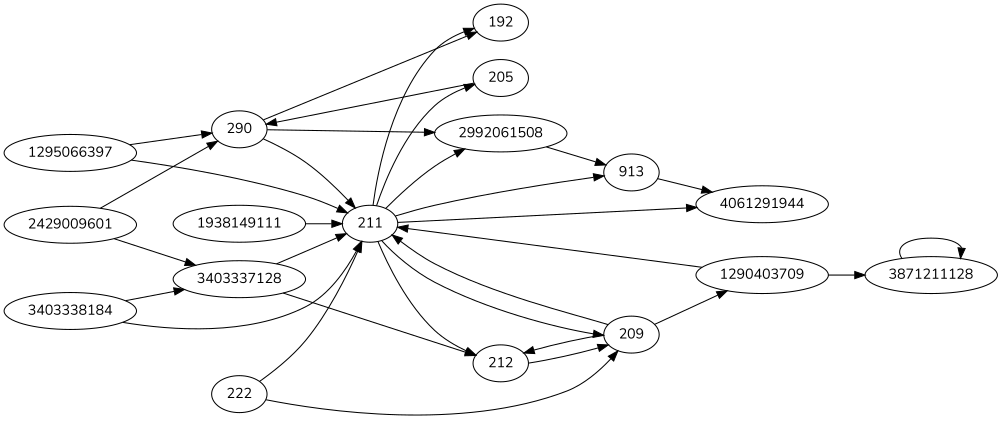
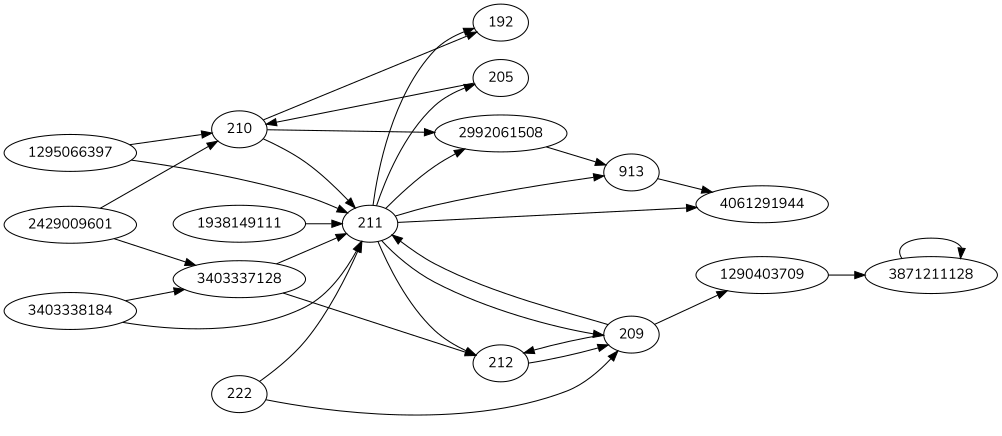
node "290": label "290" -> "210"
edge "1290403709" -> "211": removed
